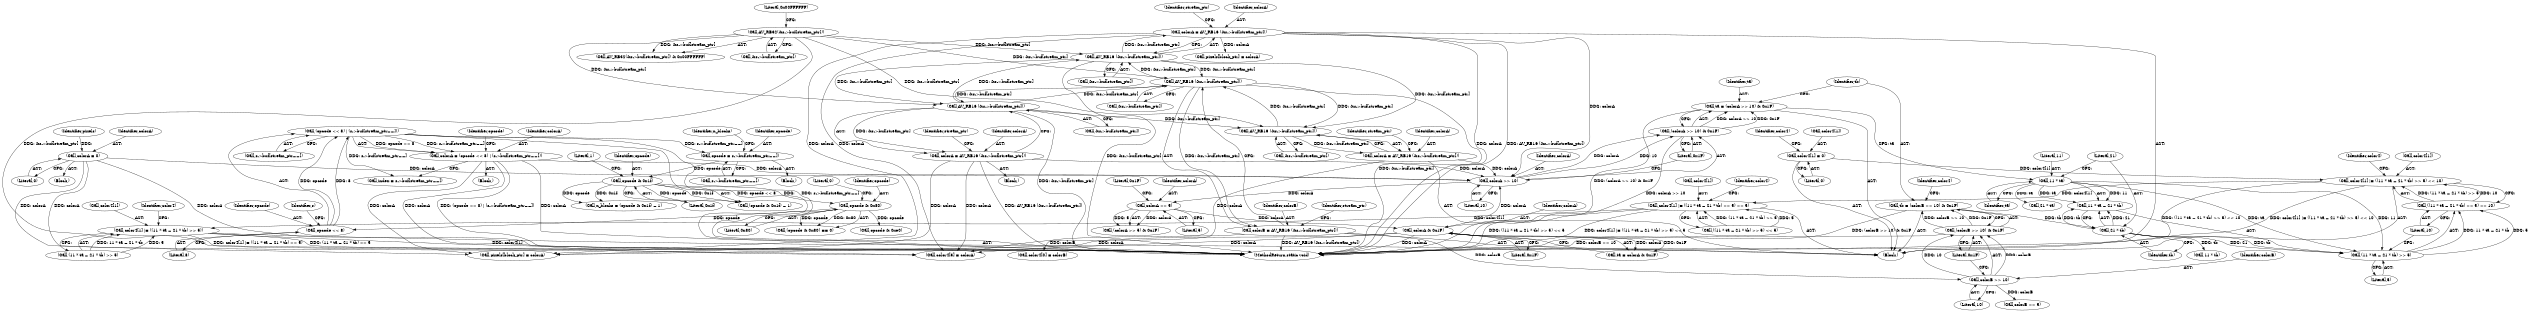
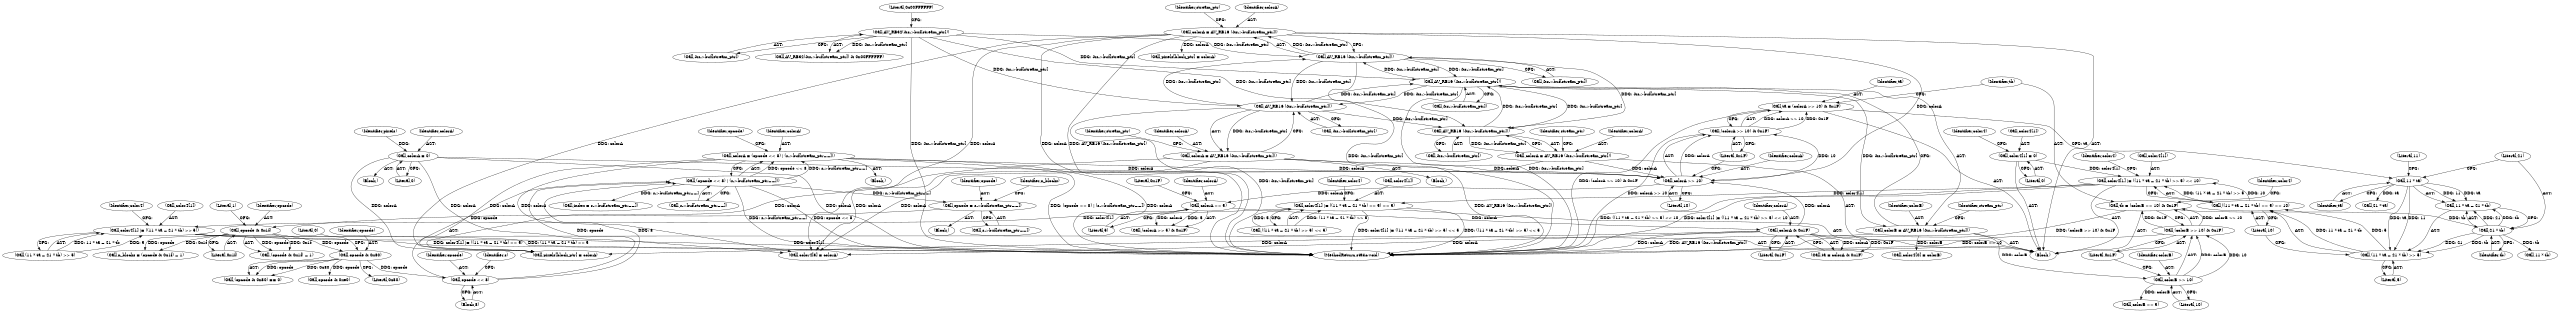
edge "(Call,colorA = (opcode << 8) | (s->buf[stream_ptr++]))" -> "(Call,index = s->buf[stream_ptr++])": now "(Call,colorA = (opcode << 8) | (s->buf[stream_ptr++]))" -> "(Call,(opcode << 8) | (s->buf[stream_ptr++]))"
edge "(Literal,11)" -> "(Call,11 * ta)": label "AST: " -> "CFG: "
edge "(Call,opcode & 0x1f)" -> "(Call,opcode & 0x80)": label "DDG: " -> "DDG: opcode"
edge "(Literal,0x80)" -> "(Call,opcode & 0x80)": removed, label "AST:"
node "(Literal,8)": label "(Literal,8)" -> "(Block,8)"
